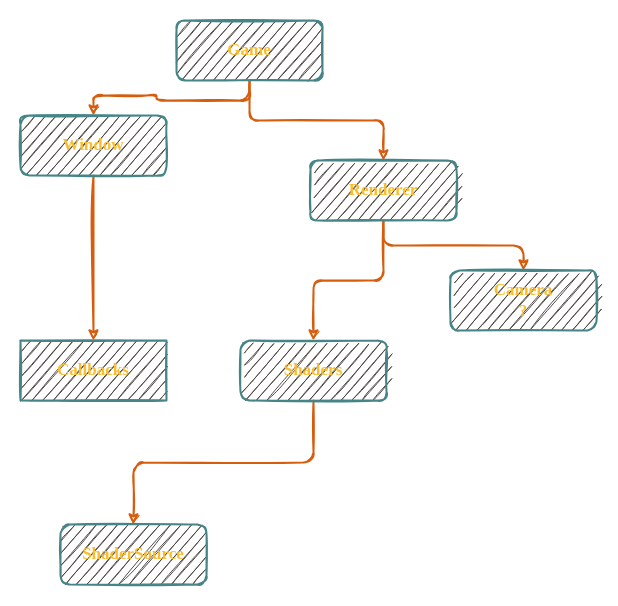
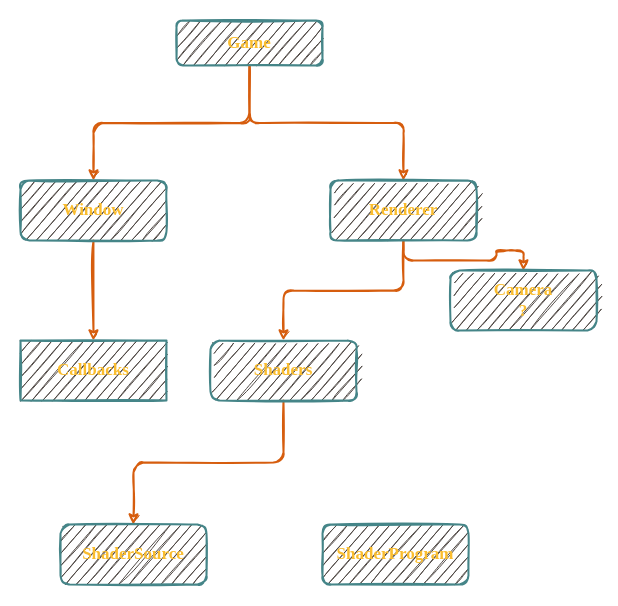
node "Game": size 146x60 -> 146x45
node "Window": moved (94, 146) -> (94, 211)
node "Renderer": moved (384, 191) -> (404, 211)
node "Shaders": moved (314, 371) -> (284, 371)
node "ShaderProgram": added
